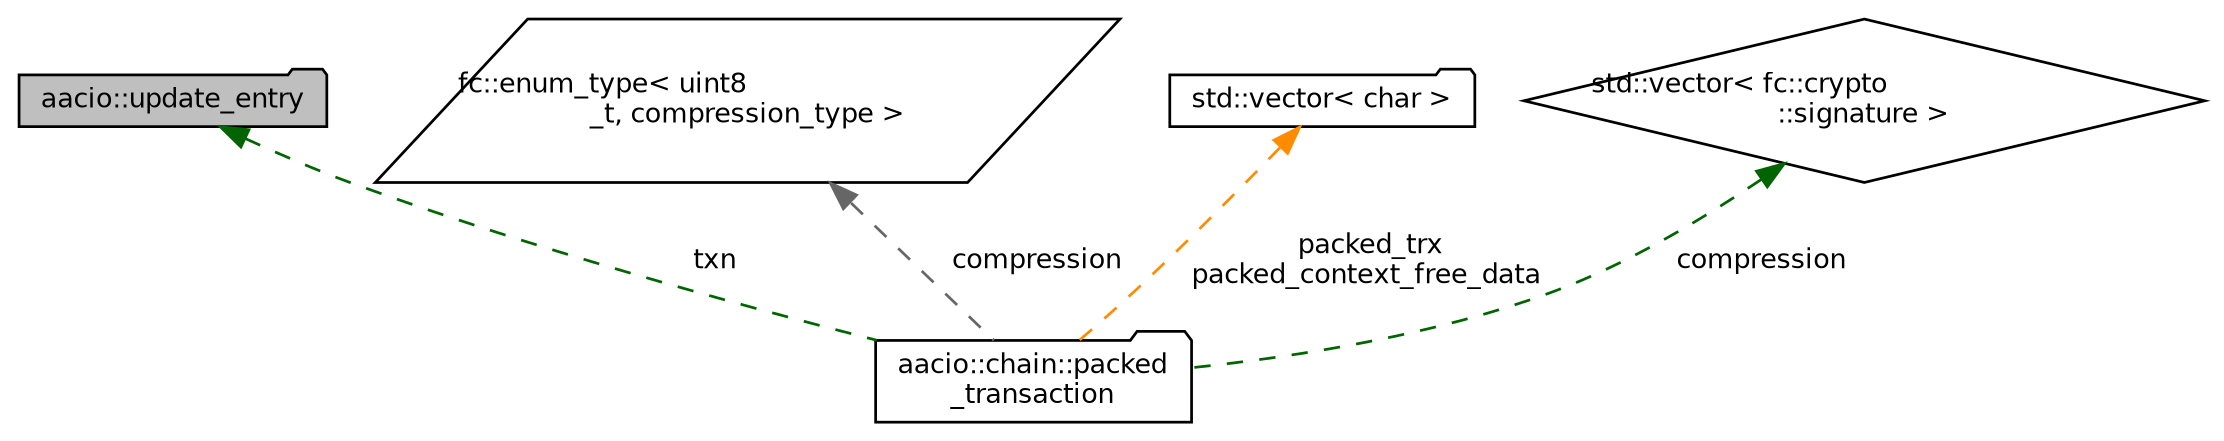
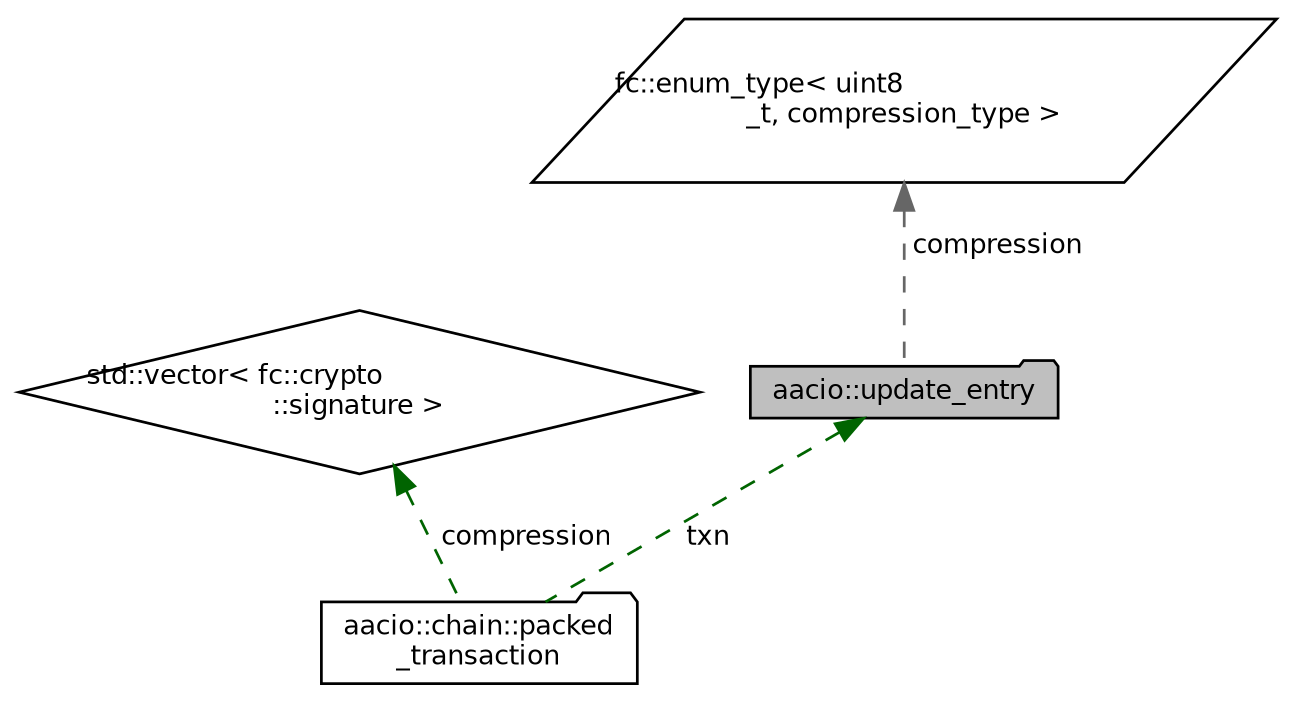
node "std::vector< char >": removed
edge "aacio::chain::packed _transaction" -> "fc::enum_type< uint8 _t, compression_type >": now "aacio::update_entry" -> "fc::enum_type< uint8 _t, compression_type >"
